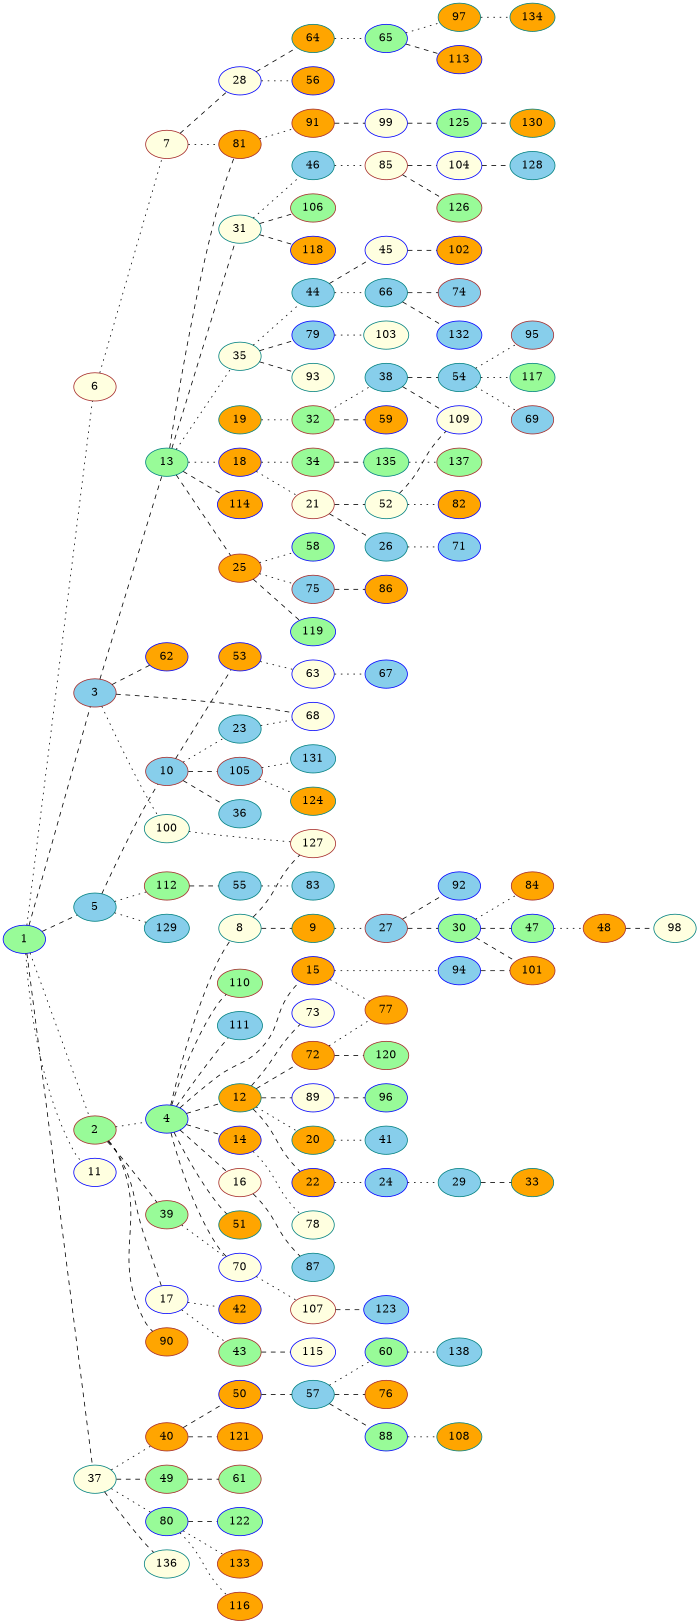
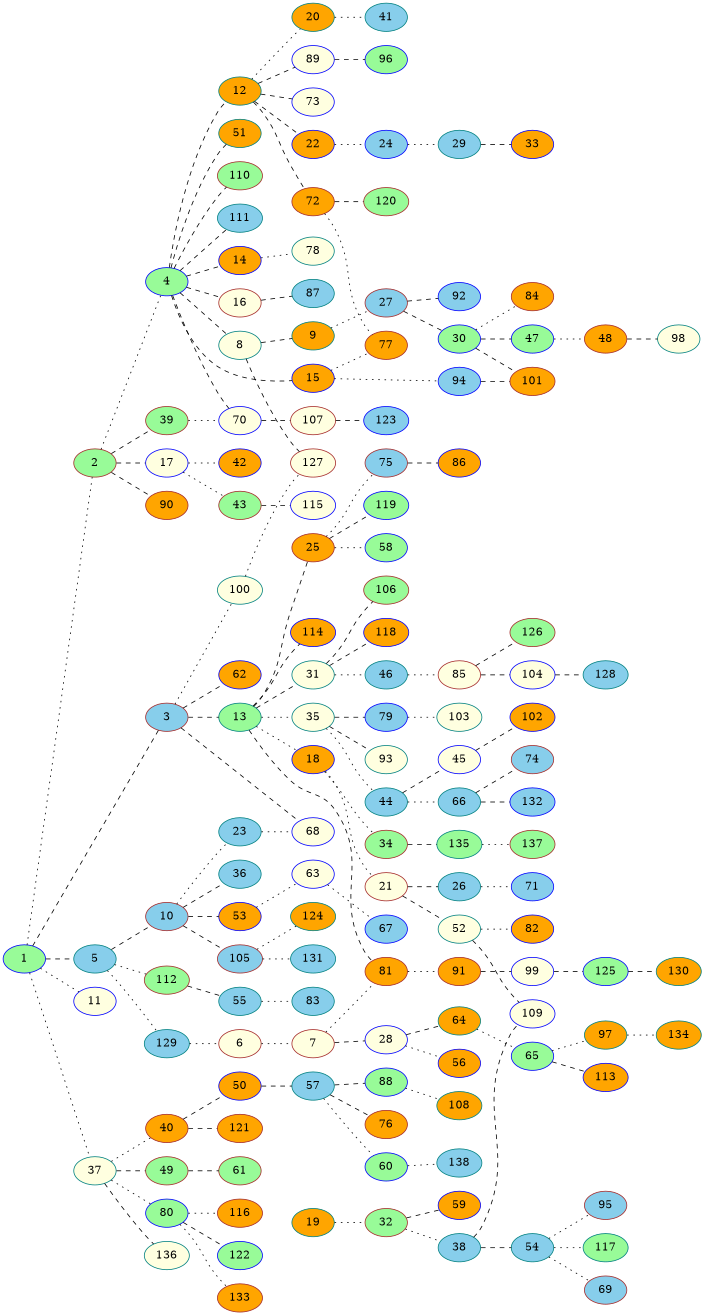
edge "6" -- "1": now "6" -- "129"
node "33": color teal -> blue
edge "1" -- "37": style dashed -> dotted
edge "70" -- "107": style dotted -> dashed
